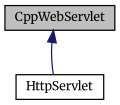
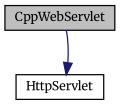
edge "HttpServlet" -> "CppWebServlet": reversed
